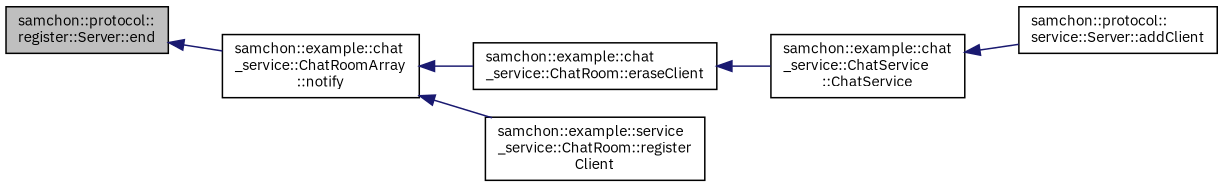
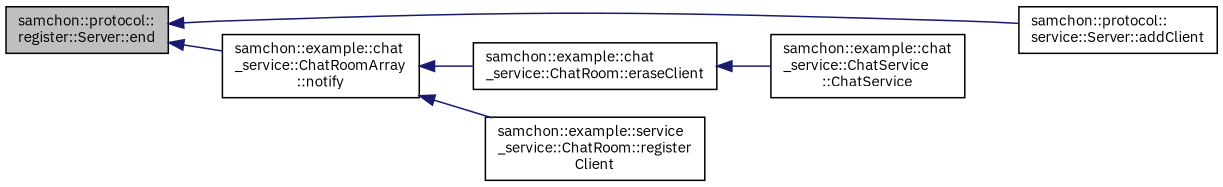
edge "samchon::protocol:: service::Server::addClient" -> "samchon::example::chat _service::ChatService ::ChatService": now "samchon::protocol:: service::Server::addClient" -> "samchon::protocol:: register::Server::end"
